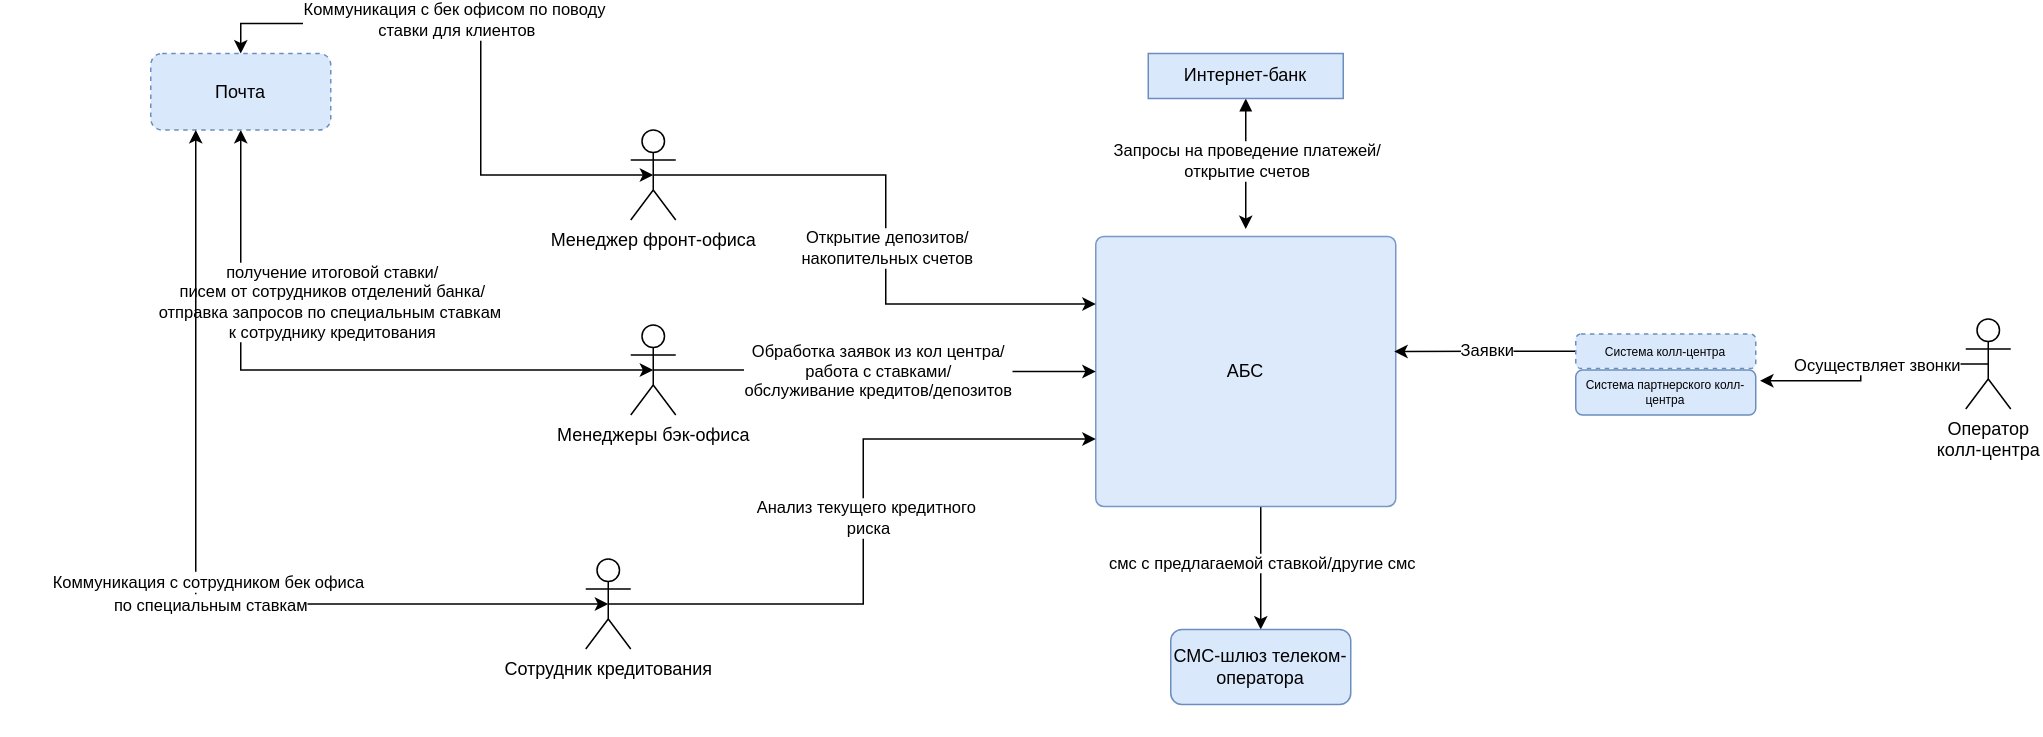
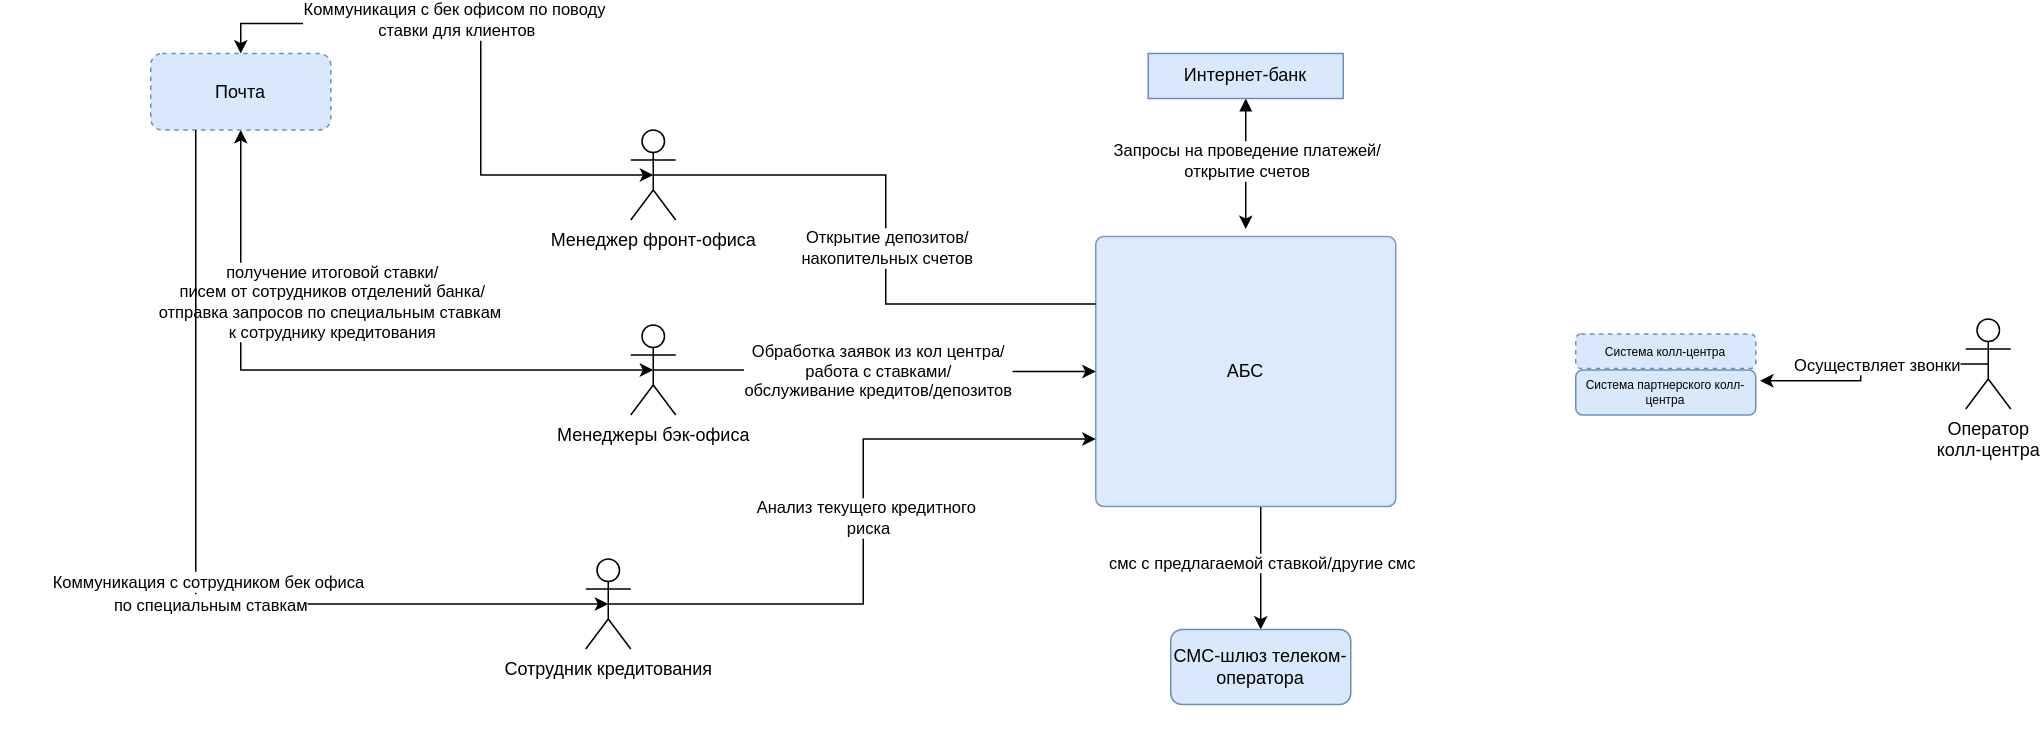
edge "Почта" -- "Сотрудник кредитования": arrowhead classic -> none
edge "Менеджер фронт-офиса" -> "АБС": arrowhead classic -> none
edge "Система колл-центра" -> "АБС": removed, label "Заявки"
